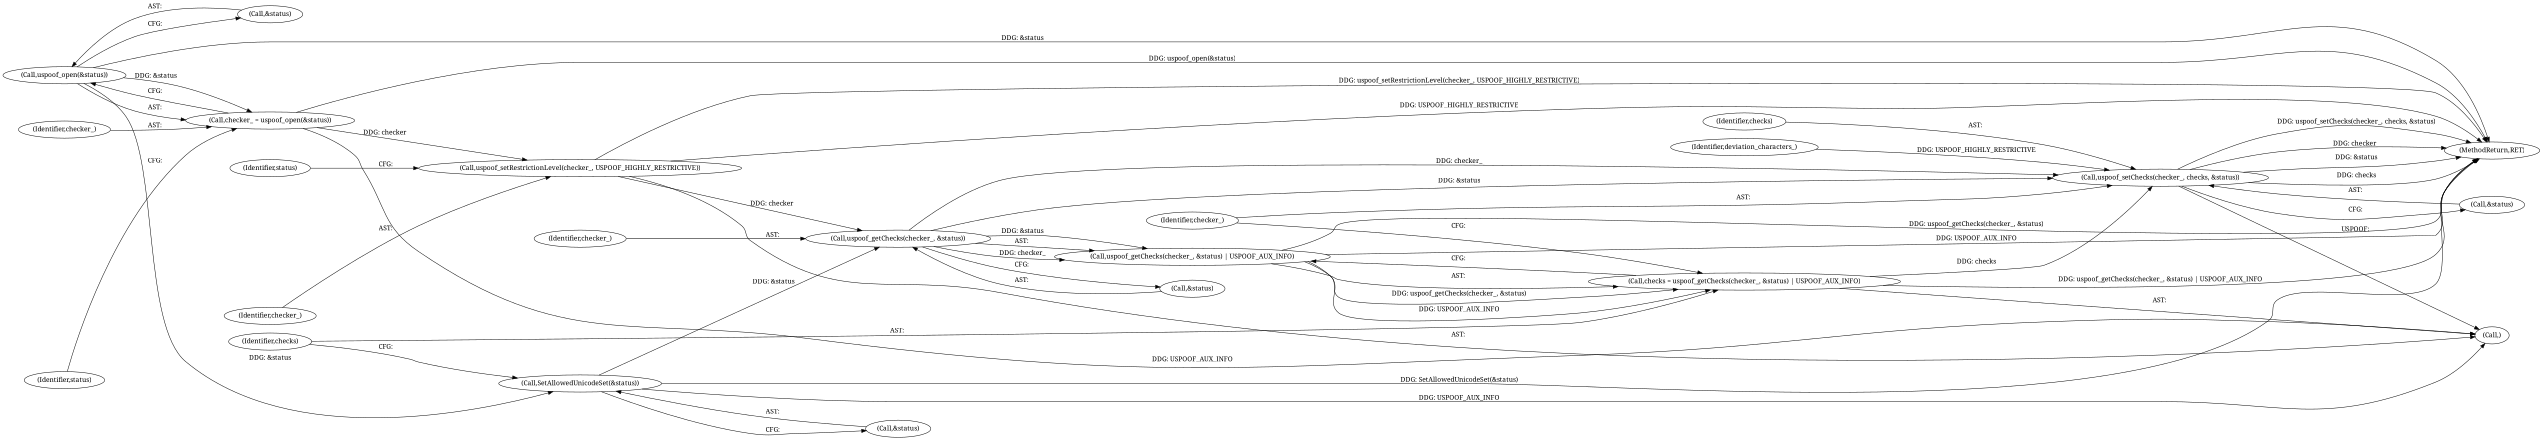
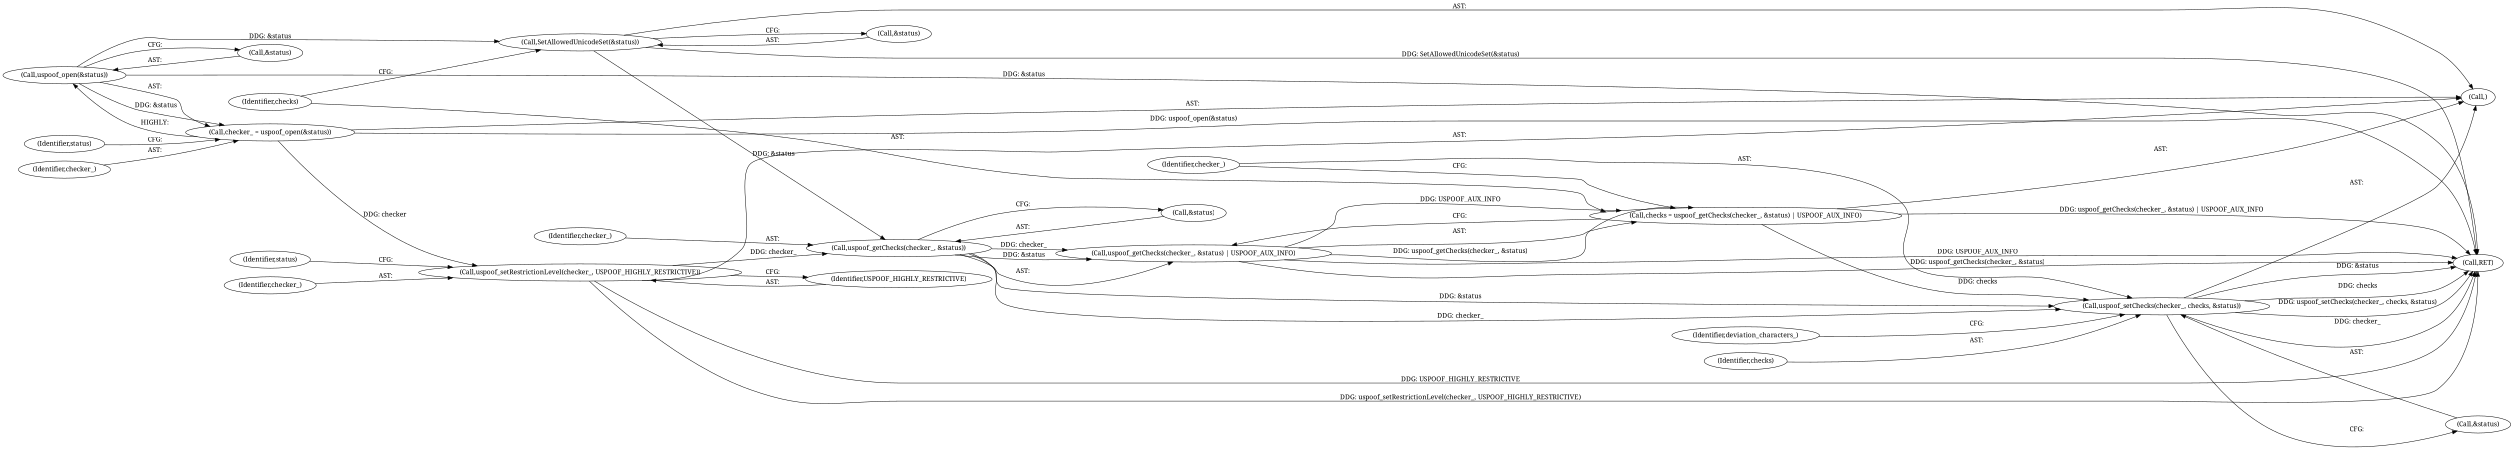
edge "(Call,checker_ = uspoof_open(&status))" -> "(Call,uspoof_open(&status))": label "CFG: " -> "HIGHLY: "
edge "(Identifier,deviation_characters_)" -> "(Call,uspoof_setChecks(checker_, checks, &status))": label "DDG: USPOOF_HIGHLY_RESTRICTIVE" -> "CFG: "
node "(MethodReturn,RET)": label "(MethodReturn,RET)" -> "(Call,RET)"
edge "(Call,uspoof_setChecks(checker_, checks, &status))" -> "(Call,)": label "USPOOF: " -> "AST: "
node "(Identifier,USPOOF_HIGHLY_RESTRICTIVE)": added
edge "(Call,checker_ = uspoof_open(&status))" -> "(Call,)": label "DDG: USPOOF_AUX_INFO" -> "AST: "
edge "(Call,SetAllowedUnicodeSet(&status))" -> "(Call,)": label "DDG: USPOOF_AUX_INFO" -> "AST: "
